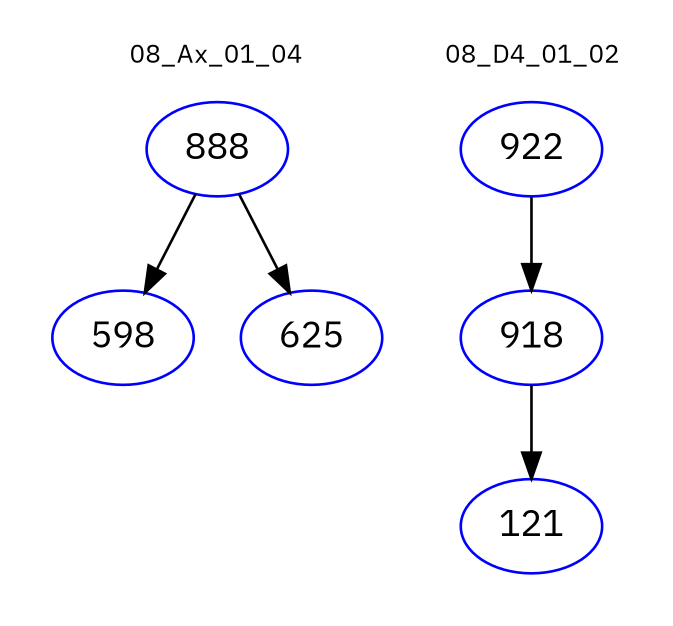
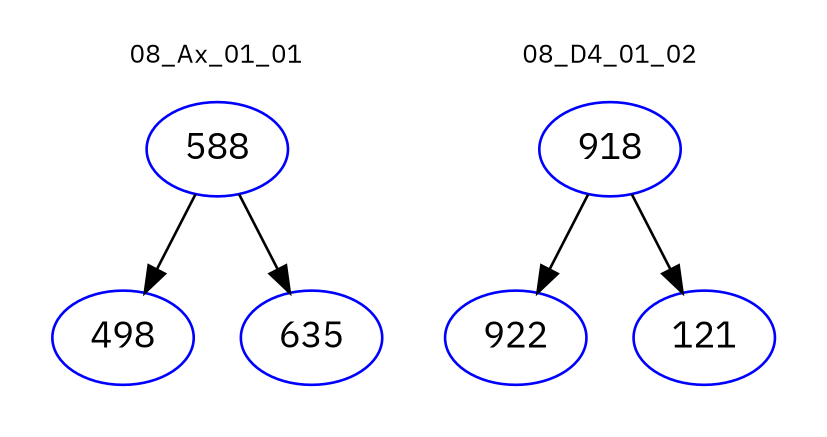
cluster "08_Ax_01_04": label "08_Ax_01_04" -> "08_Ax_01_01"
node "888": label "888" -> "588"
edge "922" -> "918": reversed
node "598": label "598" -> "498"
node "625": label "625" -> "635"
